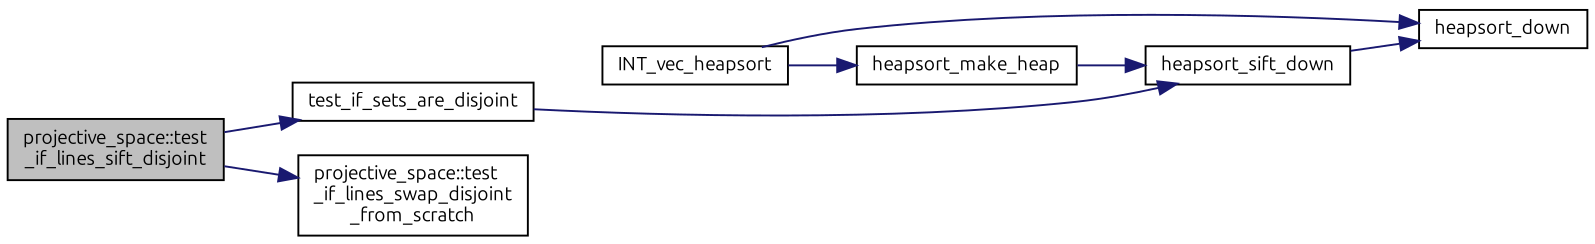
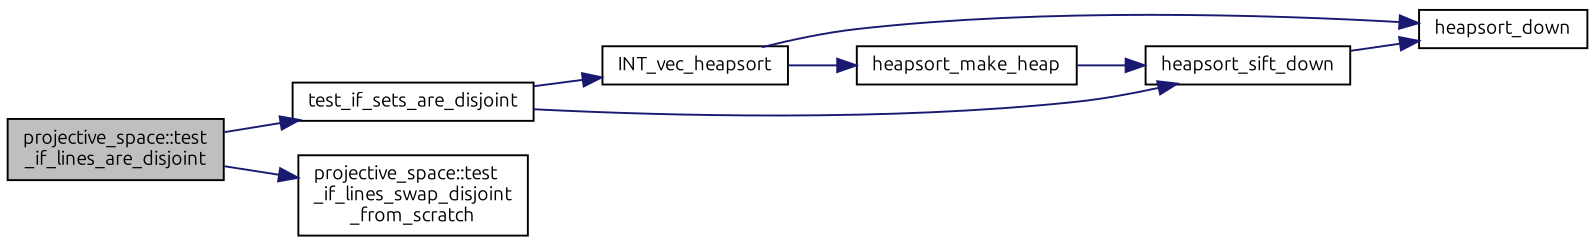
edge "test_if_sets_are_disjoint" -> "INT_vec_heapsort": added
node "projective_space::test _if_lines_sift_disjoint": label "projective_space::test _if_lines_sift_disjoint" -> "projective_space::test _if_lines_are_disjoint"
